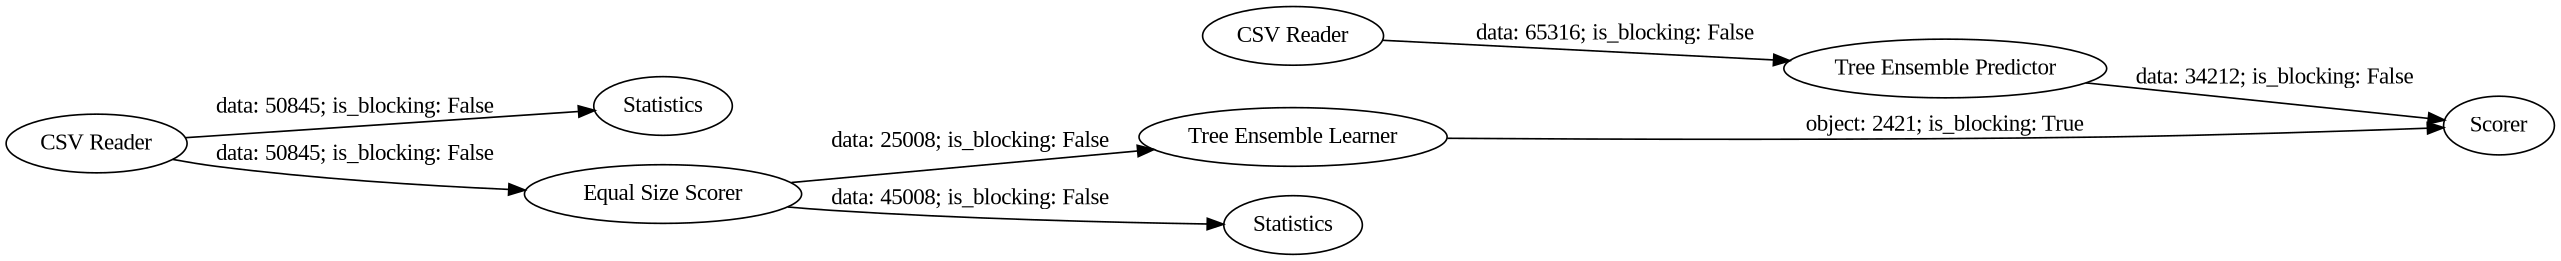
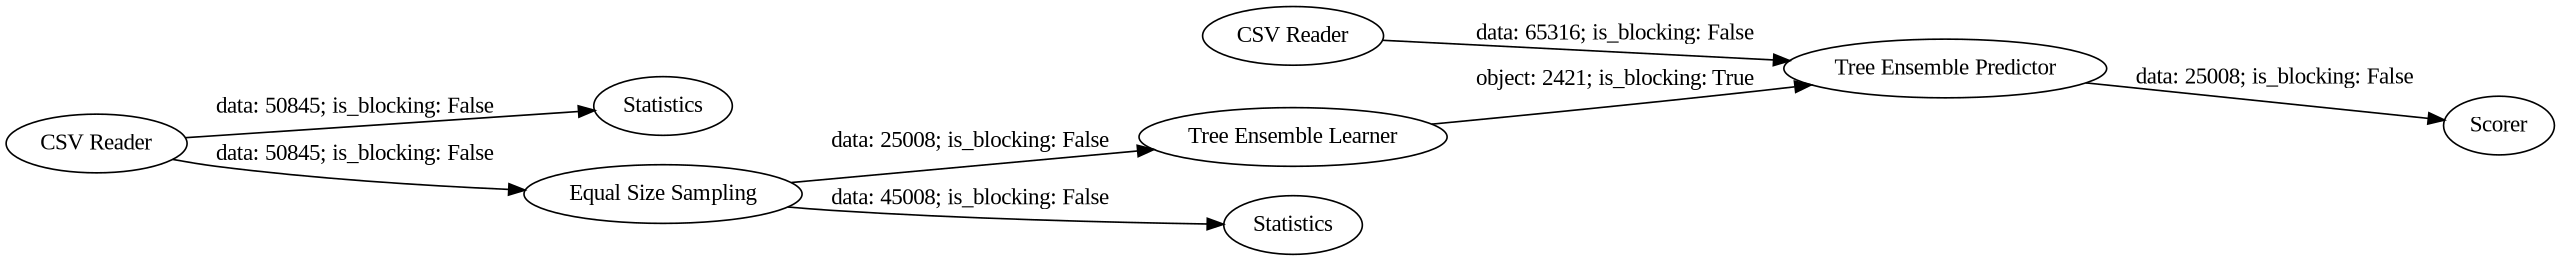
edge "Tree Ensemble Predictor" -> "Scorer": label "data: 34212; is_blocking: False" -> "data: 25008; is_blocking: False"
edge "Tree Ensemble Learner" -> "Scorer": now "Tree Ensemble Learner" -> "Tree Ensemble Predictor"
node "Equal Size Scorer": label "Equal Size Scorer" -> "Equal Size Sampling"
